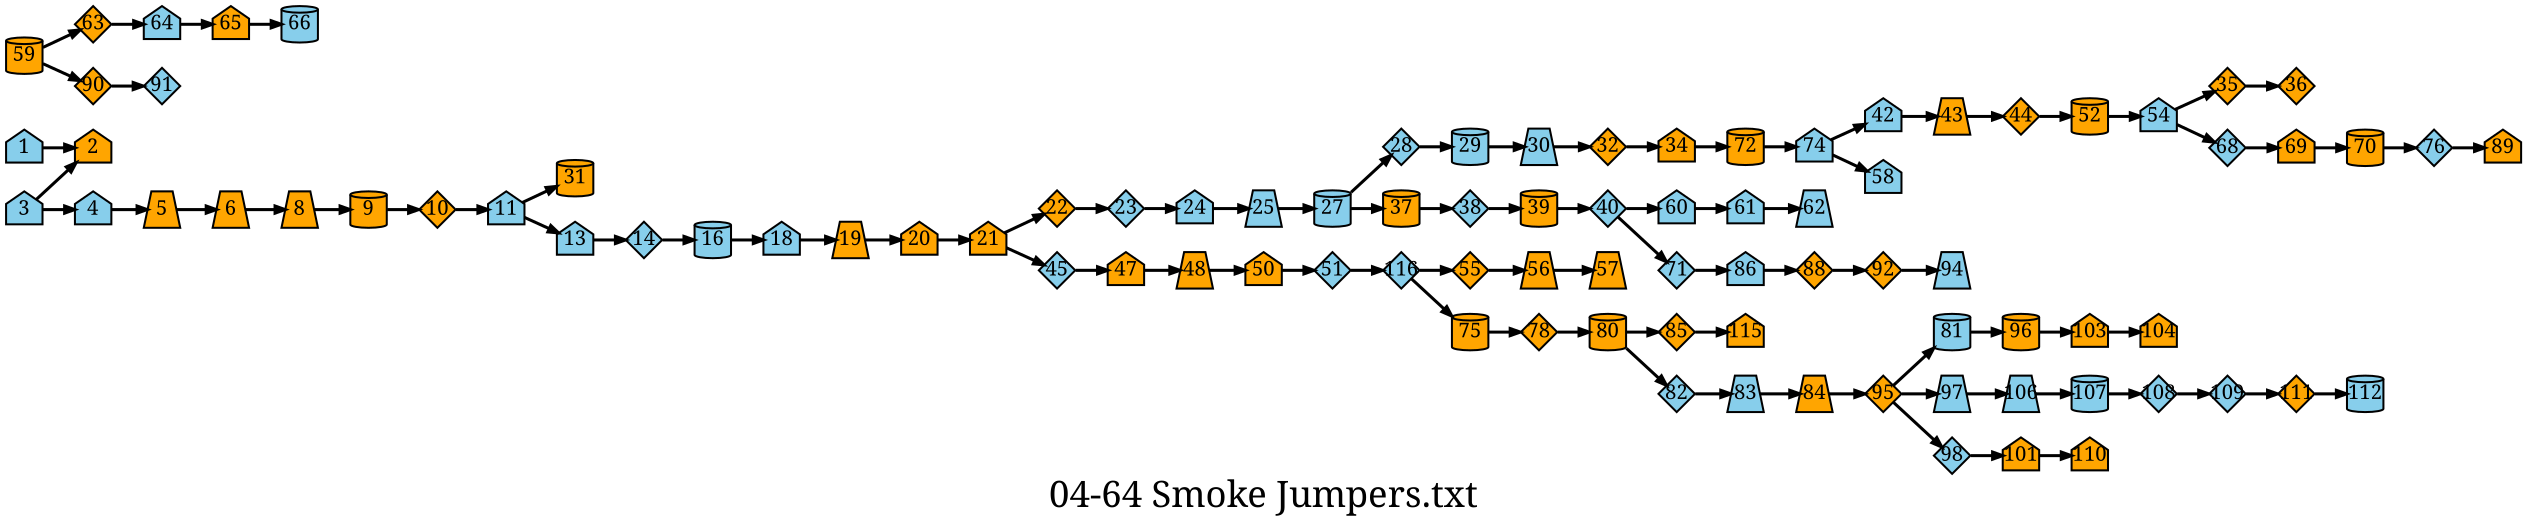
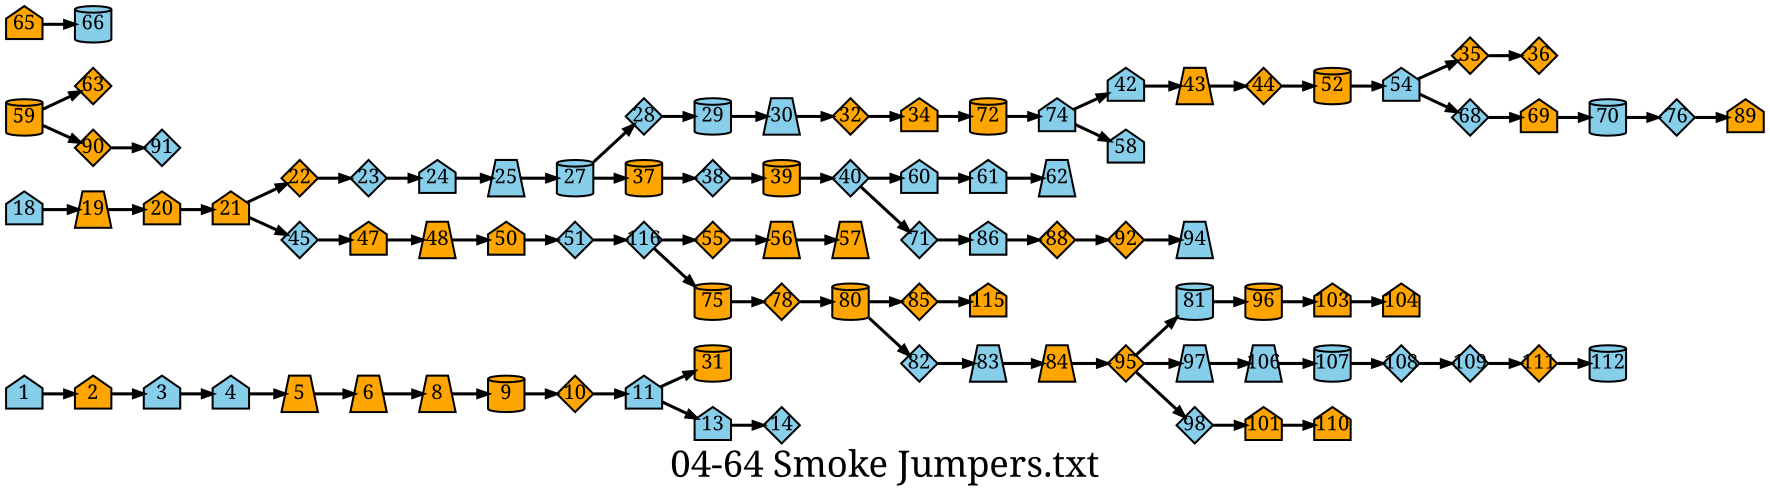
node "64": removed
node "70": fillcolor orange -> skyblue
edge "3" -> "2": reversed
node "16": removed
